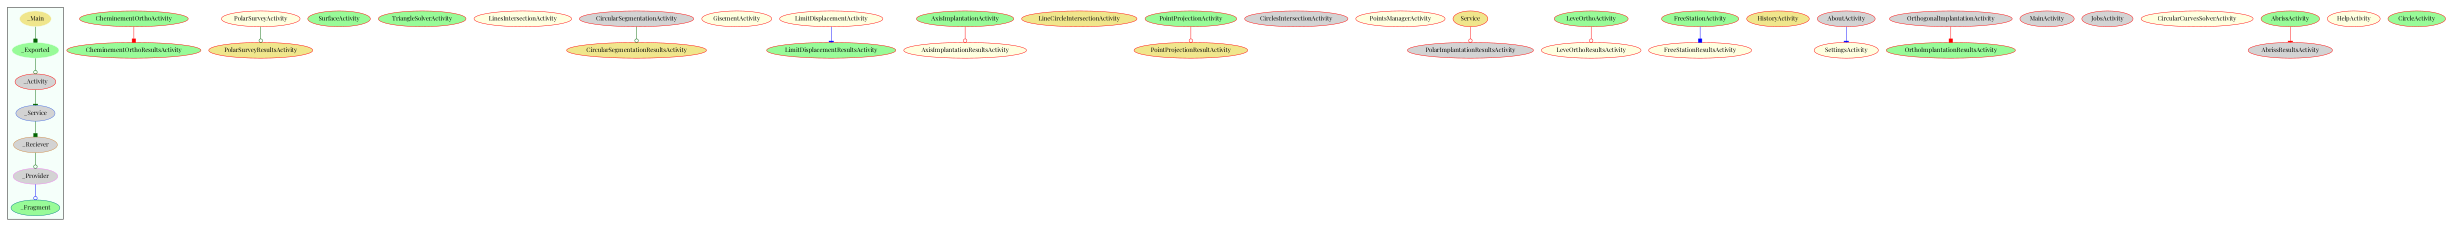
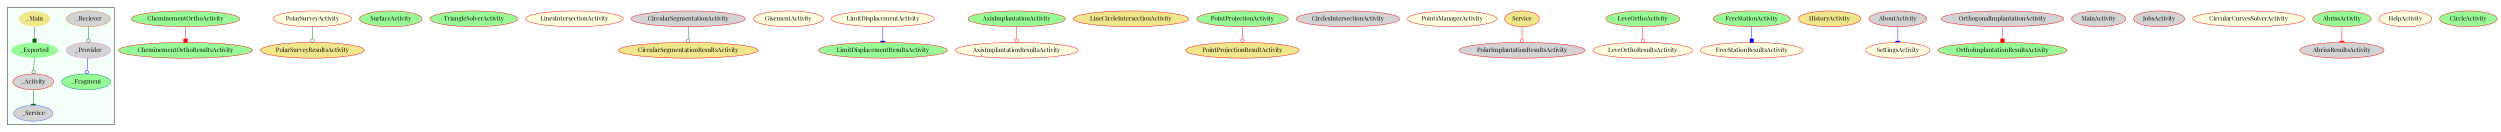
edge "_Service" -> "_Reciever": removed
